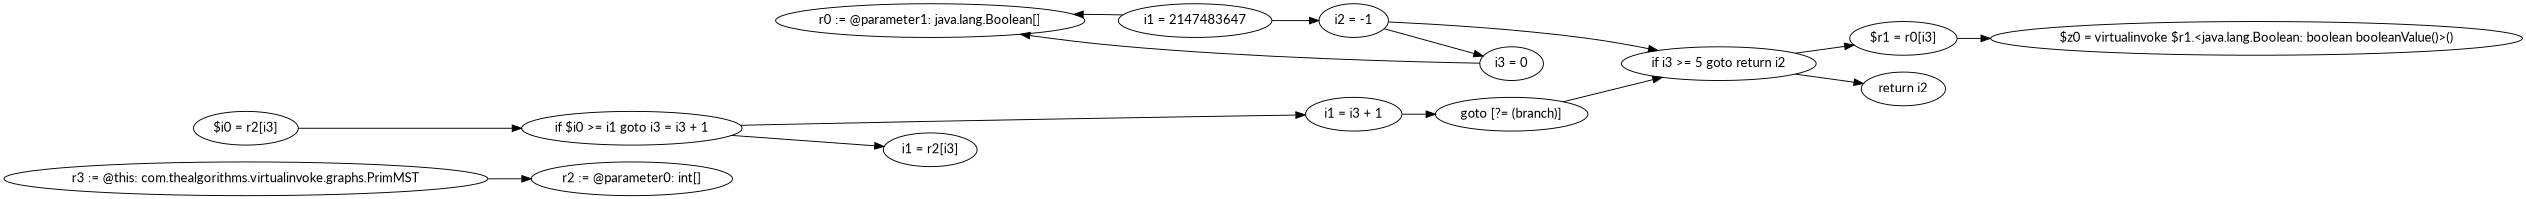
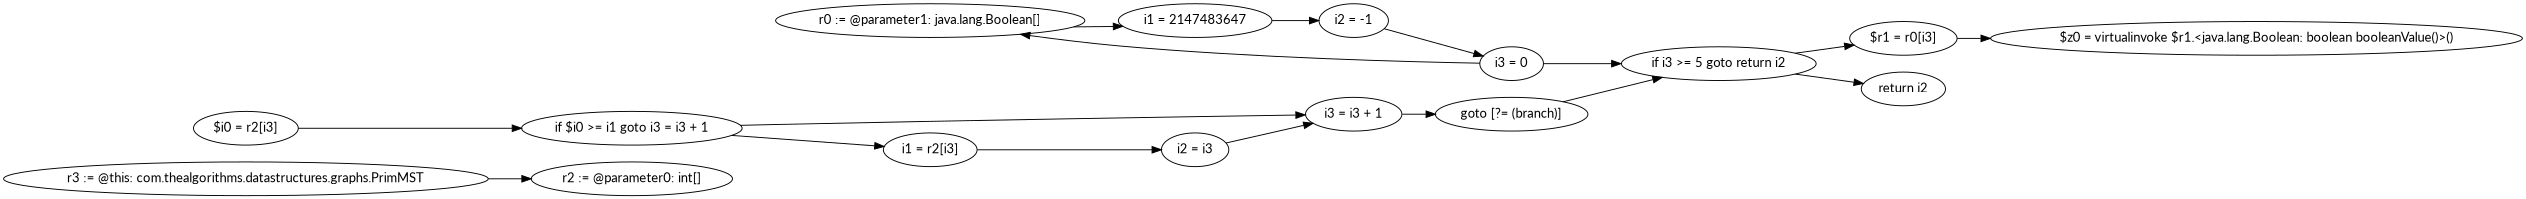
edge "i1 = 2147483647" -> "r0 := @parameter1: java.lang.Boolean[]": reversed
edge "i2 = -1" -> "if i3 >= 5 goto return i2": now "i3 = 0" -> "if i3 >= 5 goto return i2"
node "i1 = i3 + 1": label "i1 = i3 + 1" -> "i3 = i3 + 1"
node "i2 = i3": added
node "r3 := @this: com.thealgorithms.virtualinvoke.graphs.PrimMST": label "r3 := @this: com.thealgorithms.virtualinvoke.graphs.PrimMST" -> "r3 := @this: com.thealgorithms.datastructures.graphs.PrimMST"
